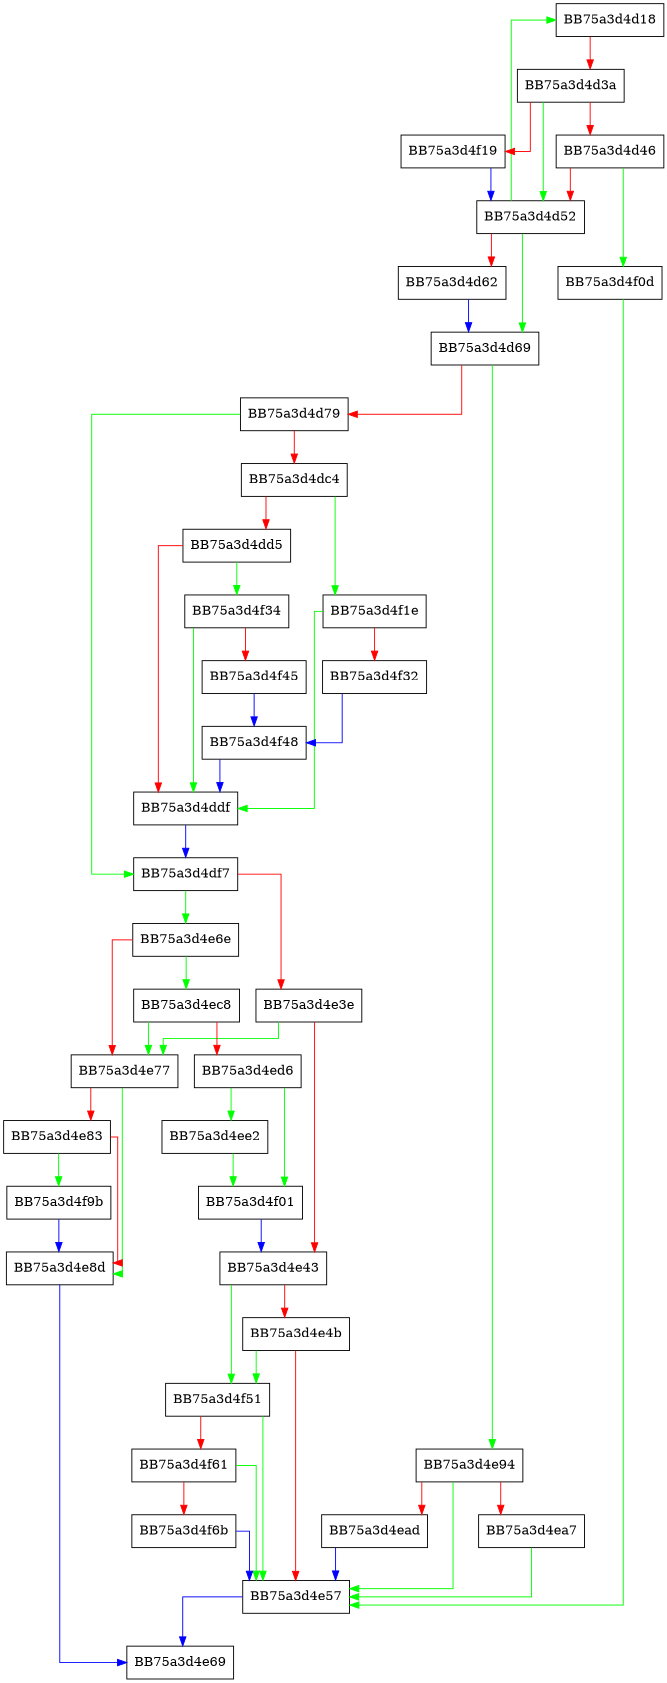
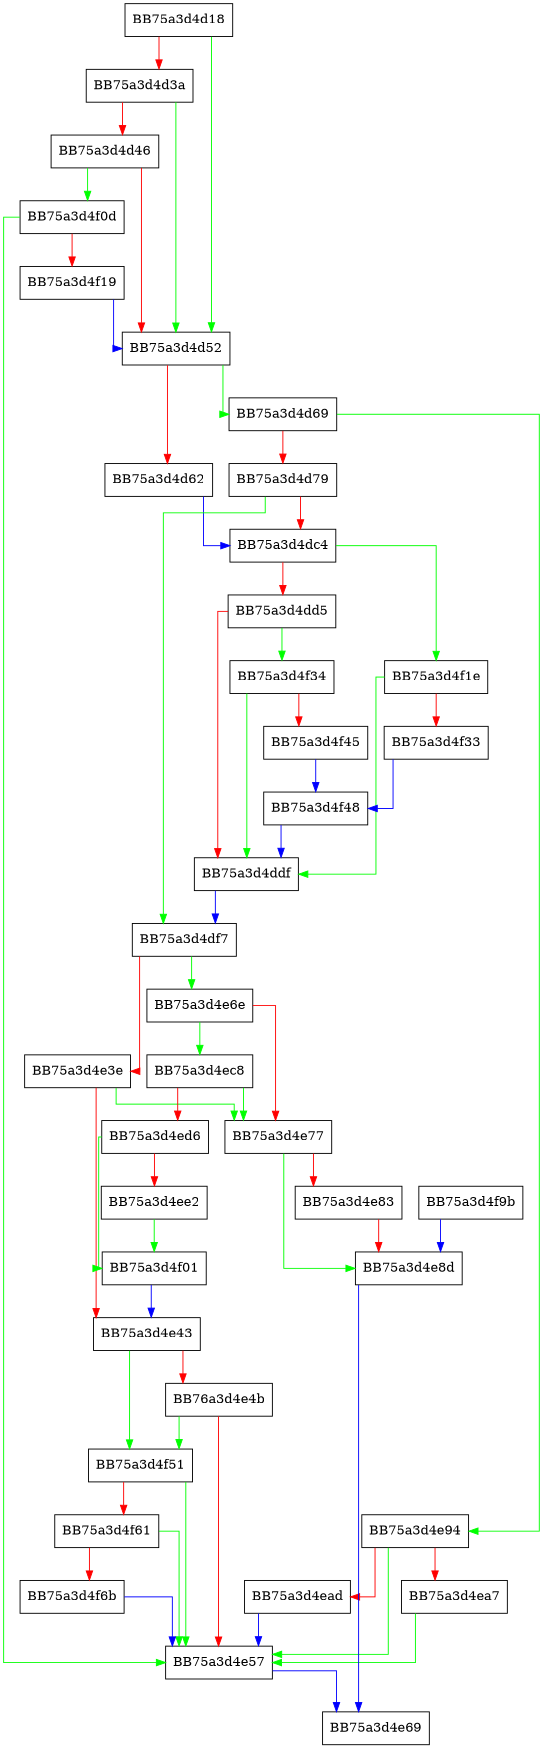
edge "BB75a3d4d52" -> "BB75a3d4d18": reversed
edge "BB75a3d4d3a" -> "BB75a3d4f19": now "BB75a3d4f0d" -> "BB75a3d4f19"
edge "BB75a3d4d62" -> "BB75a3d4d69": now "BB75a3d4d62" -> "BB75a3d4dc4"
node "BB75a3d4f32": label "BB75a3d4f32" -> "BB75a3d4f33"
edge "BB75a3d4ed6" -> "BB75a3d4ee2": color green -> red
edge "BB75a3d4e83" -> "BB75a3d4f9b": removed
node "BB75a3d4e4b": label "BB75a3d4e4b" -> "BB76a3d4e4b"
